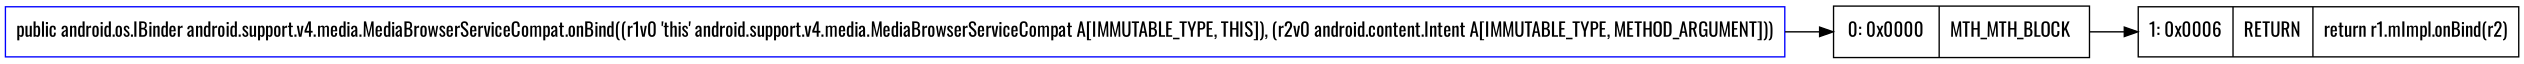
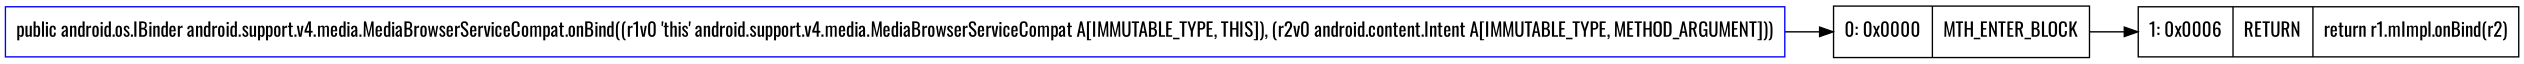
node "0: 0x0000": text "MTH_MTH_BLOCK" -> "MTH_ENTER_BLOCK"
